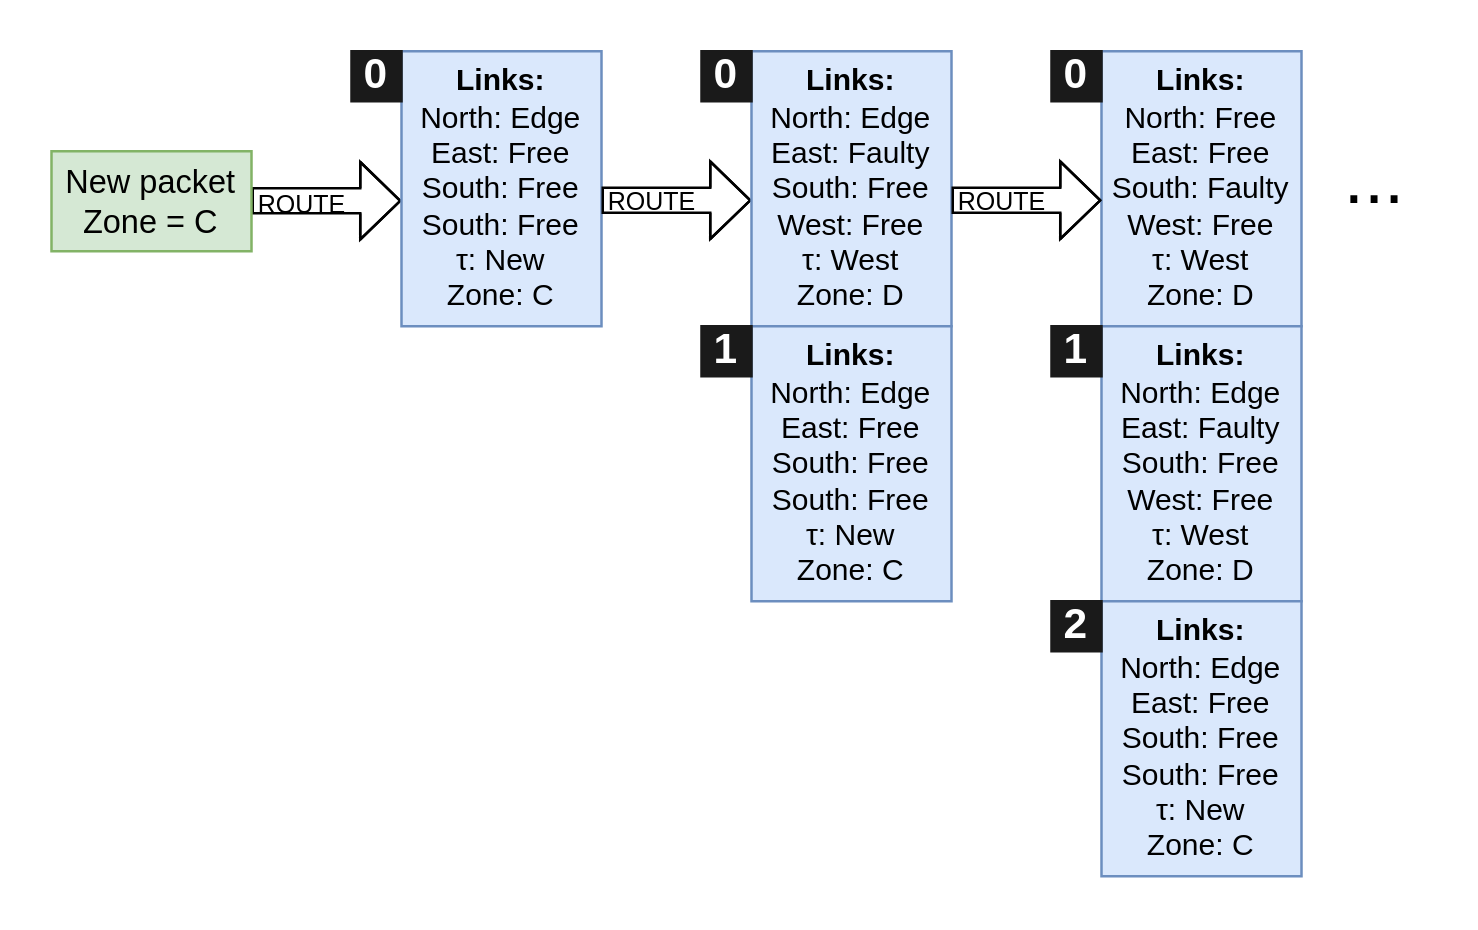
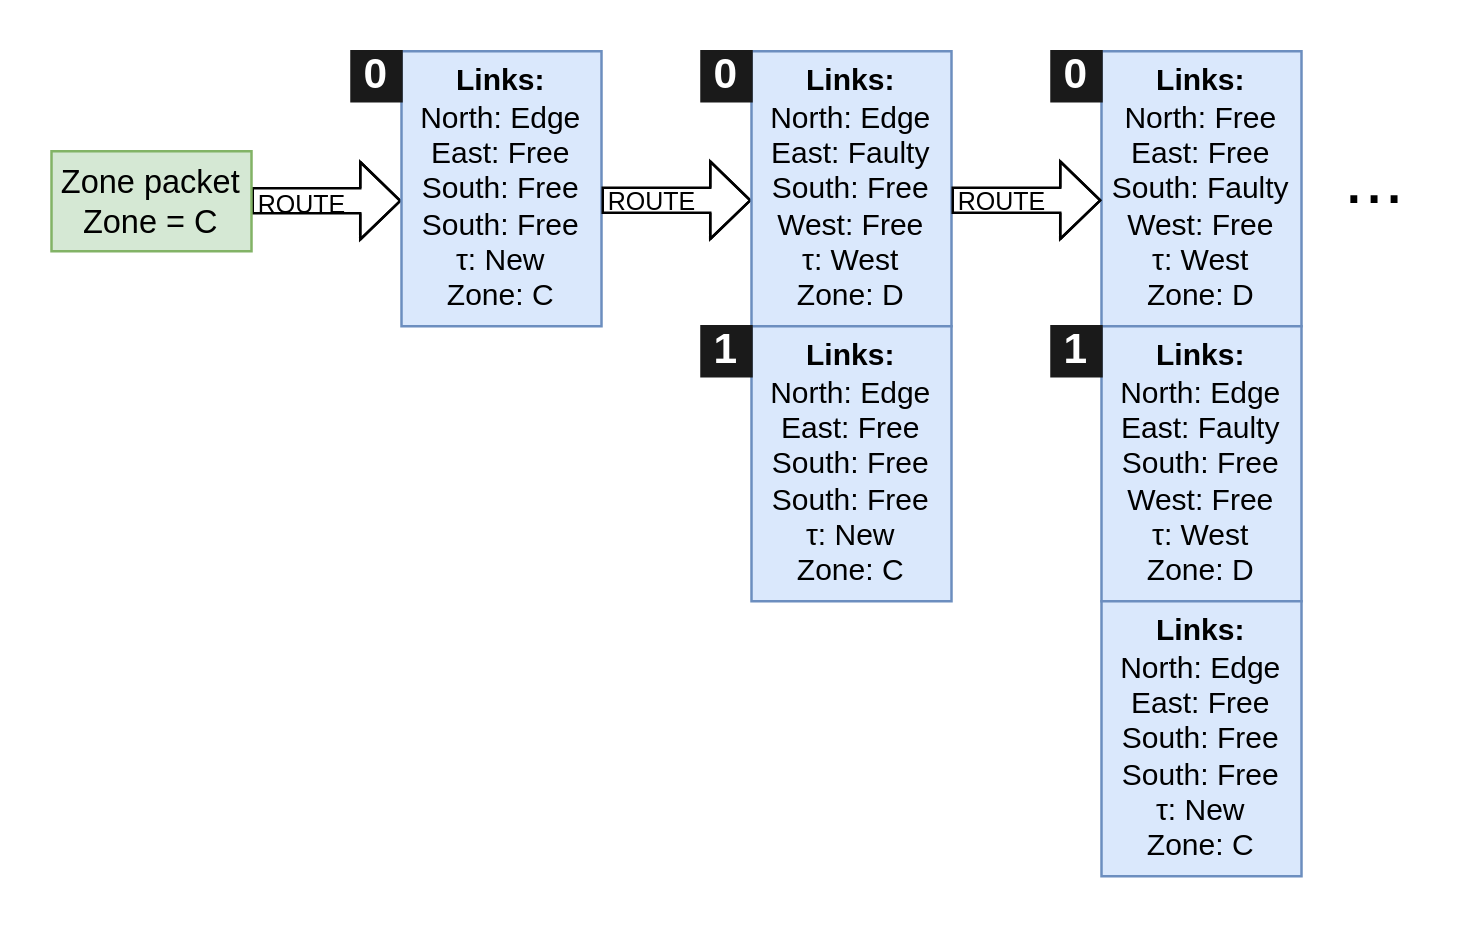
node "New packetZone = C": label "New packetZone = C" -> "Zone packetZone = C"
node "2": removed
